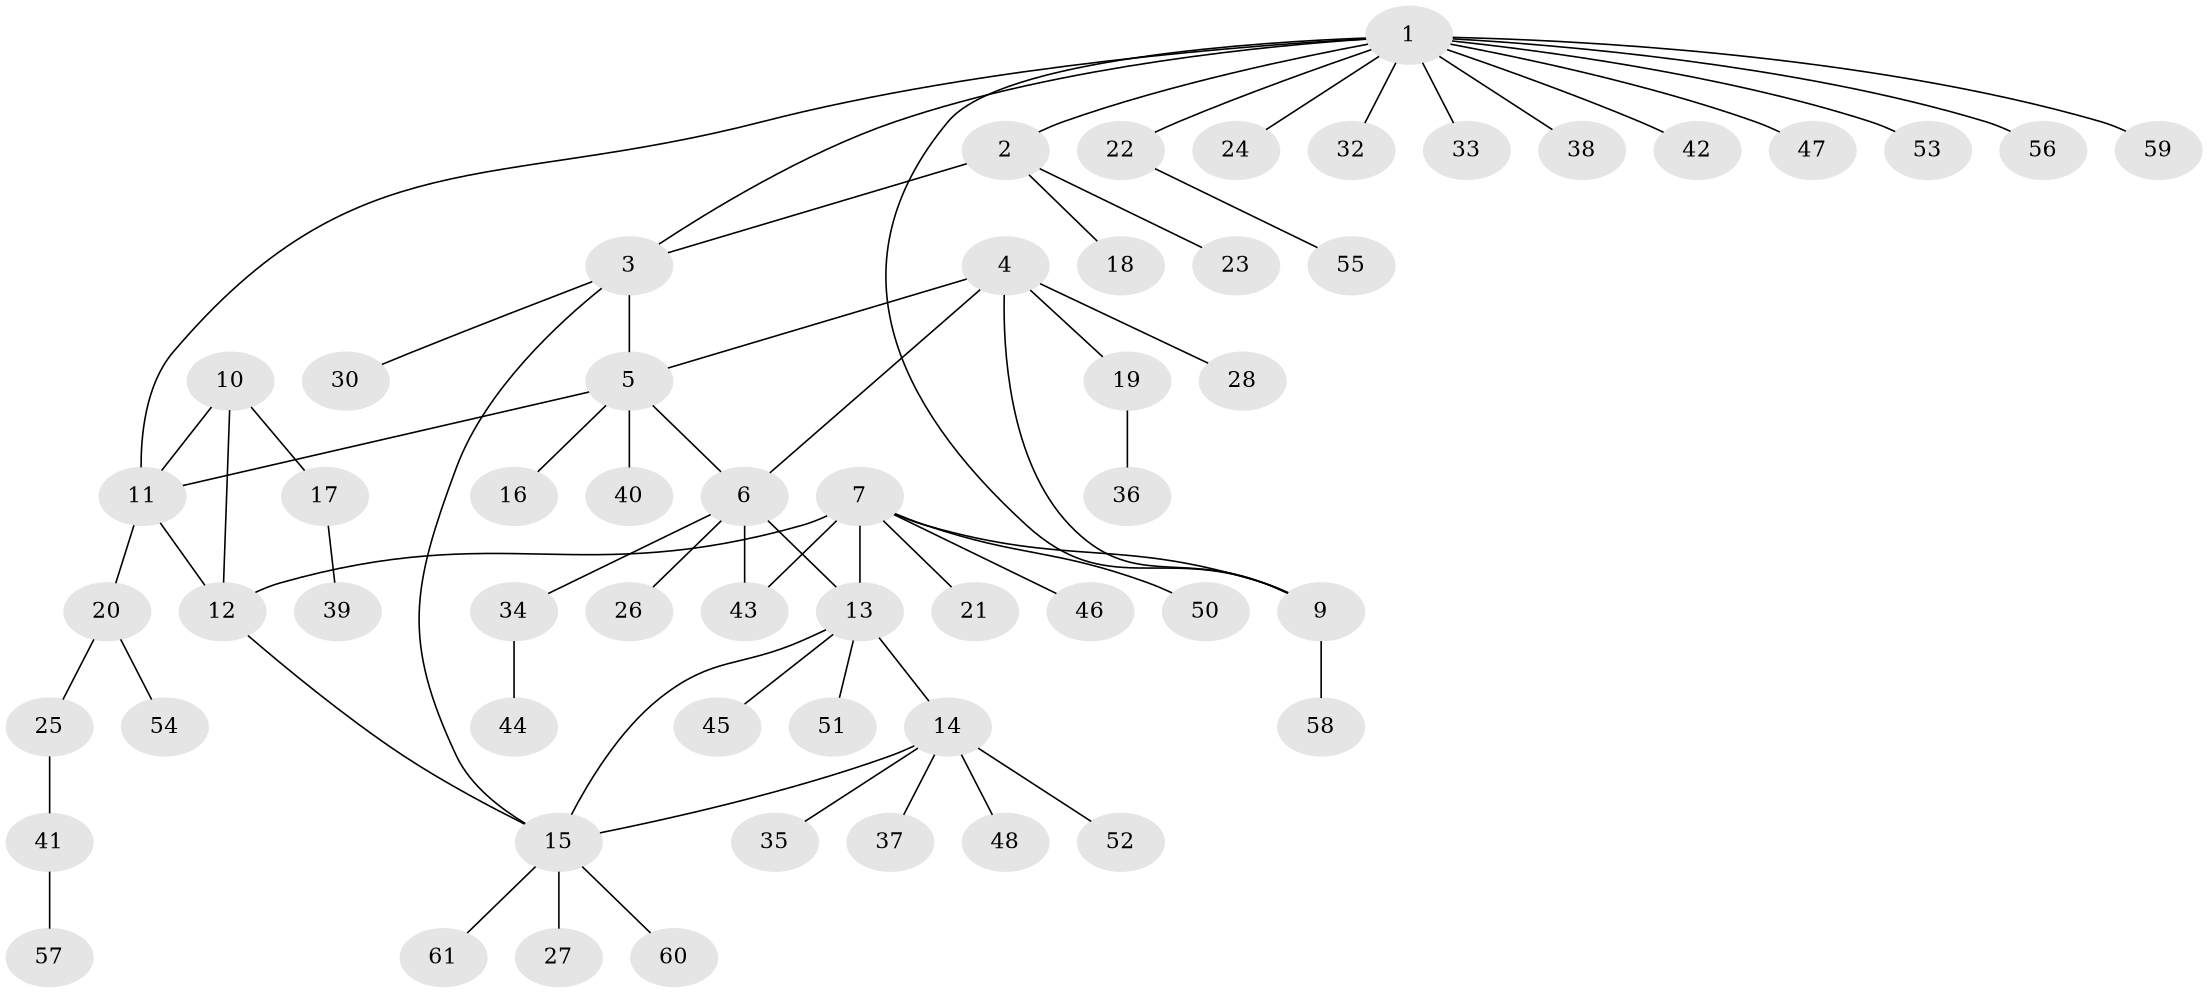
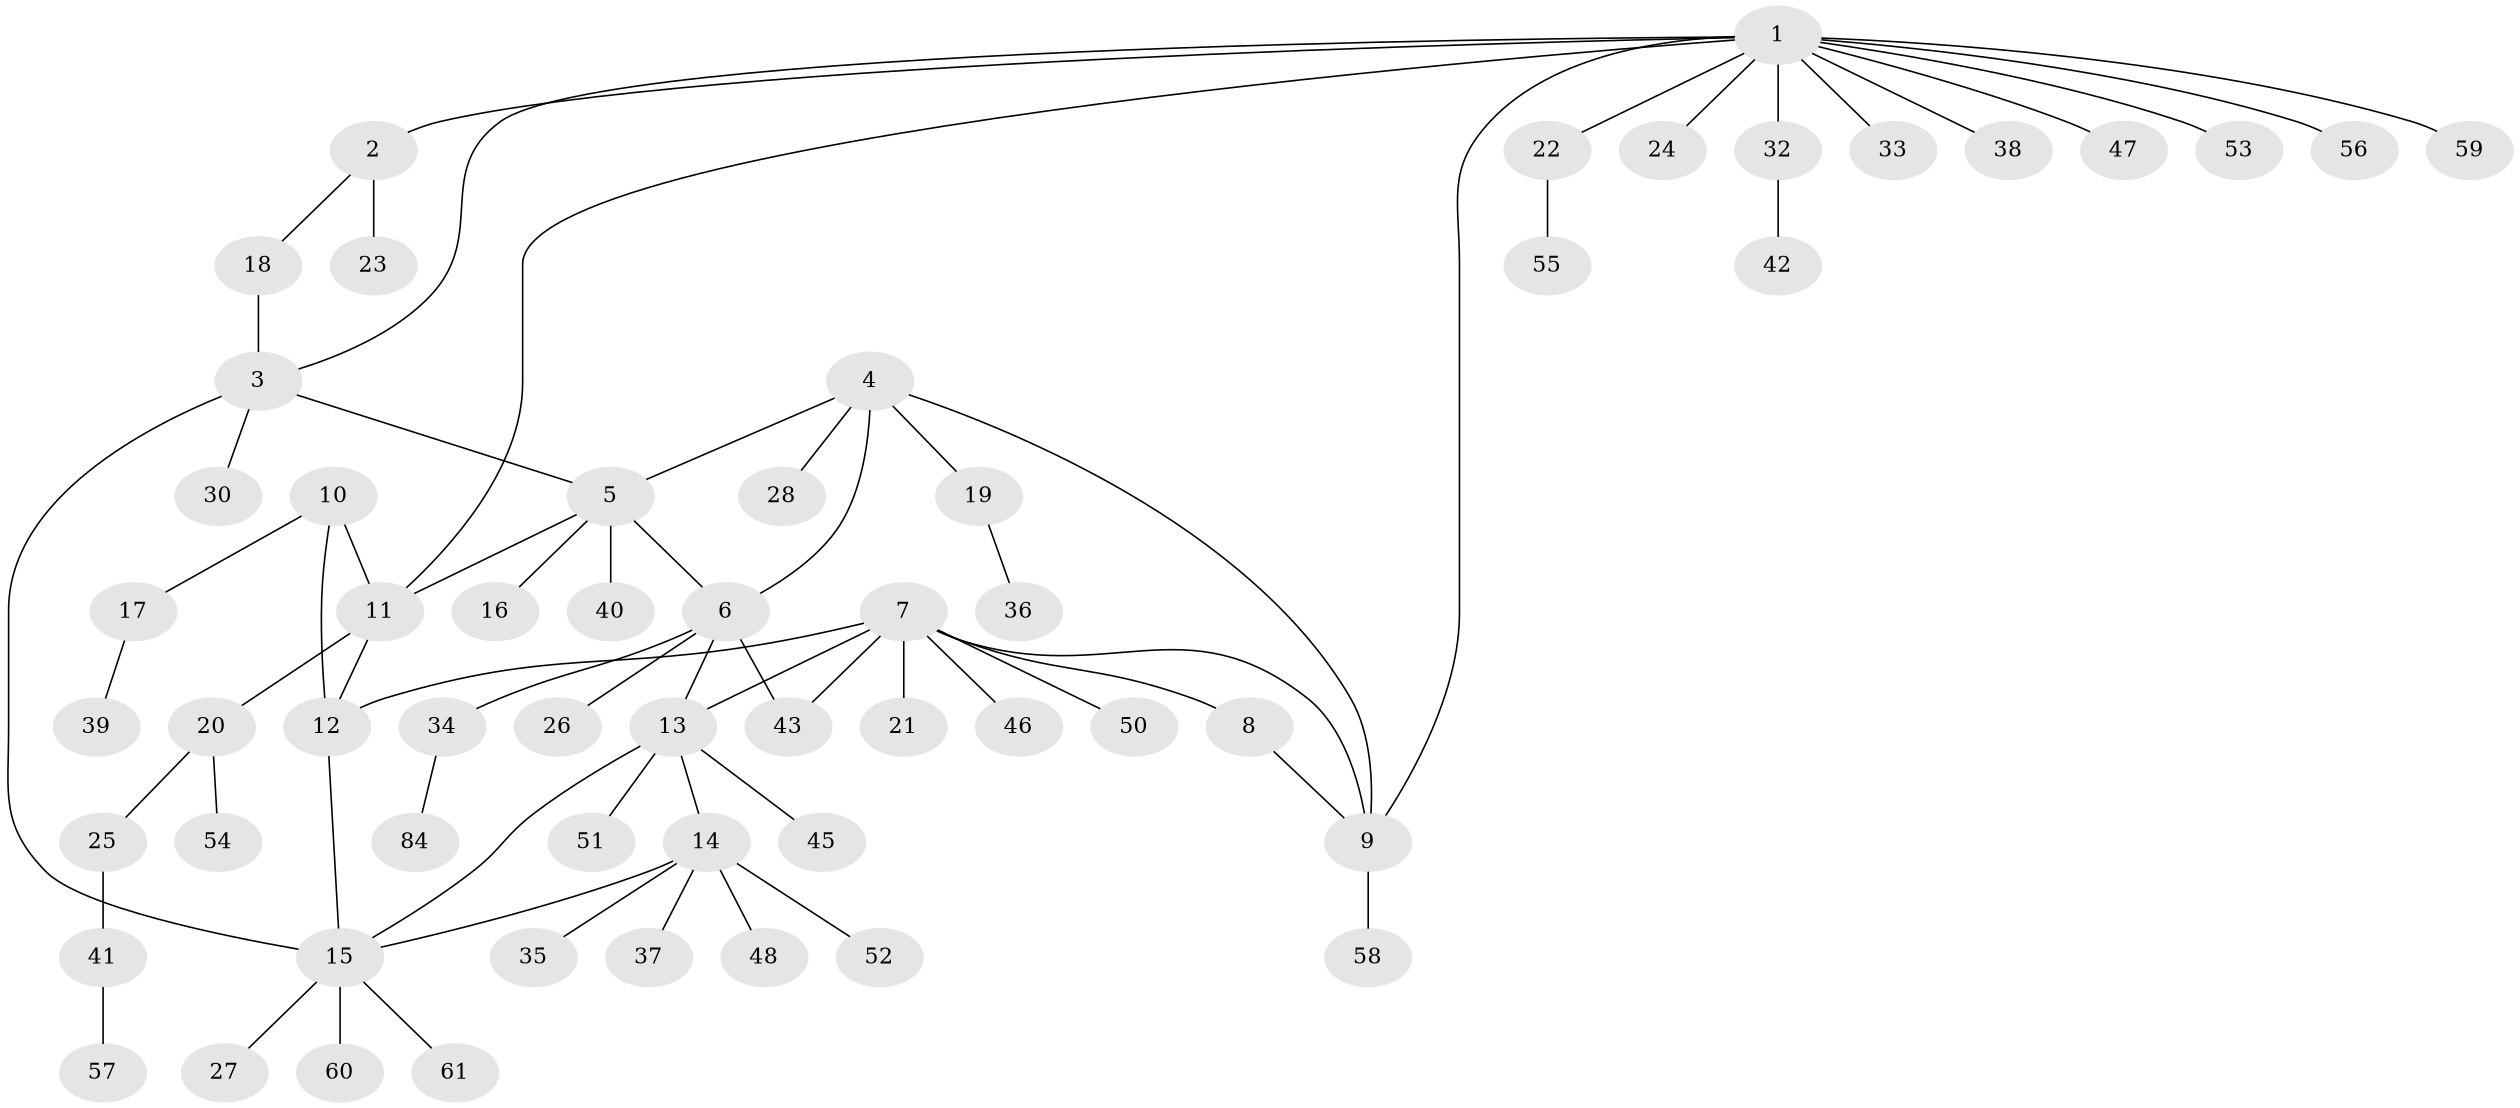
edge "1" -- "42": now "32" -- "42"
edge "2" -- "3": now "18" -- "3"
node "44": label "44" -> "84"
node "8": added
